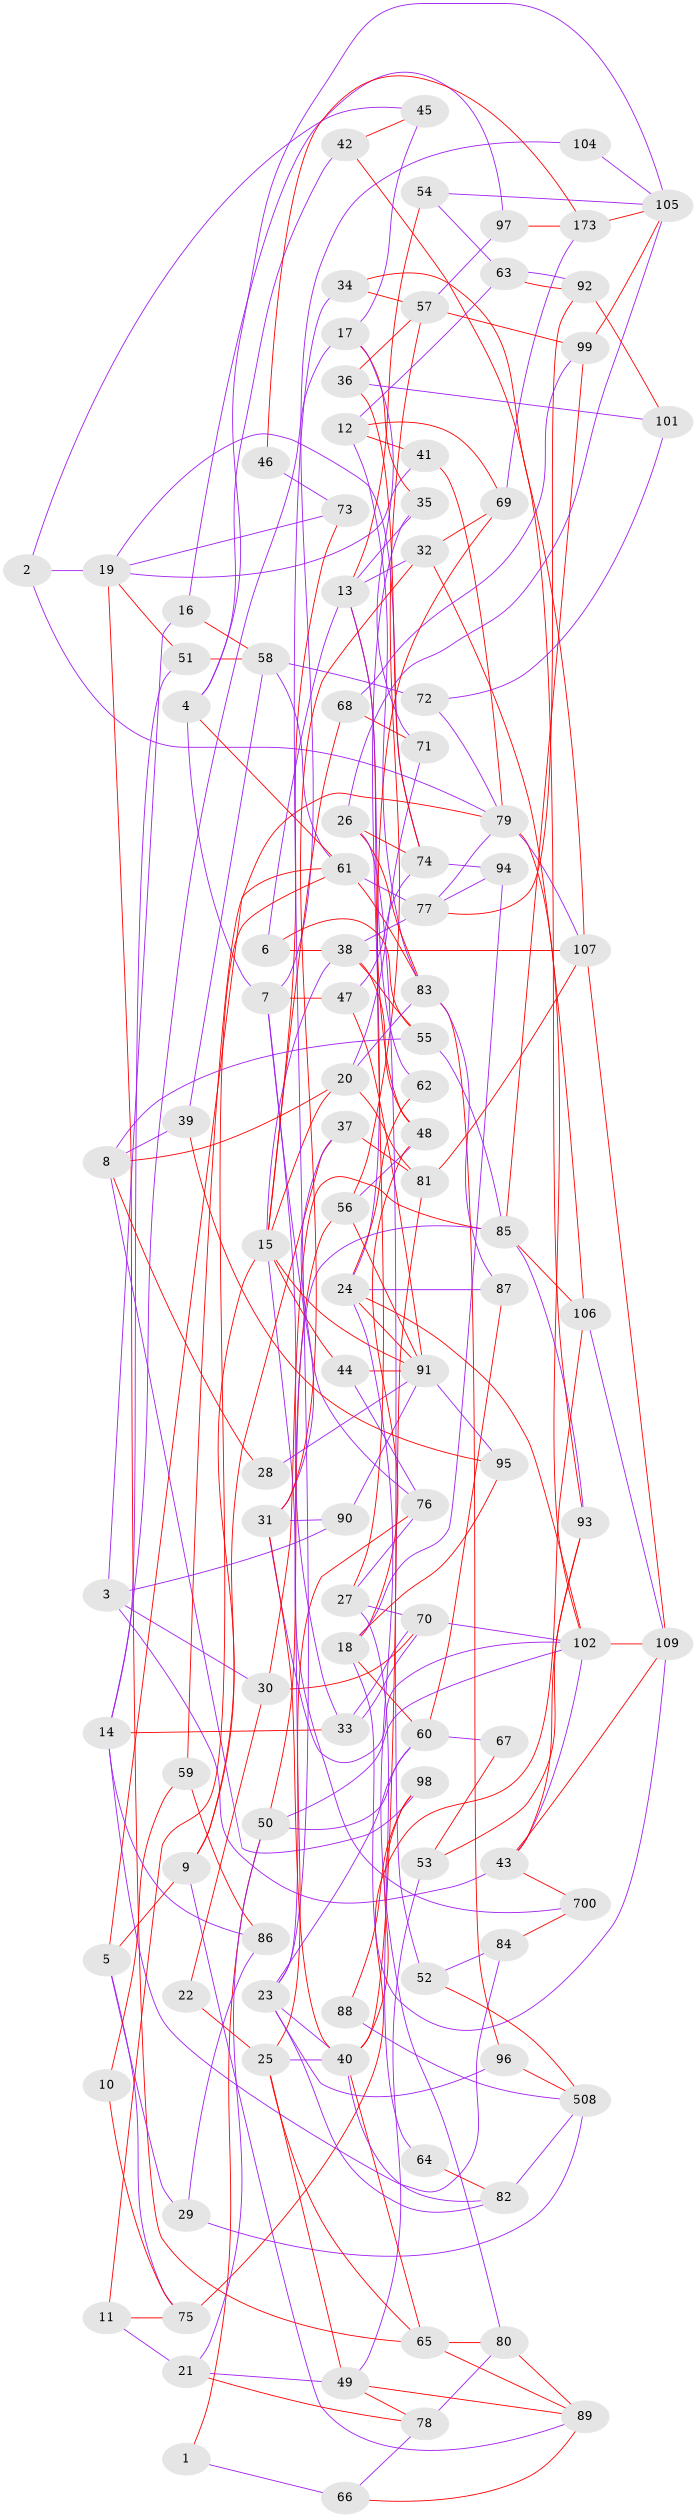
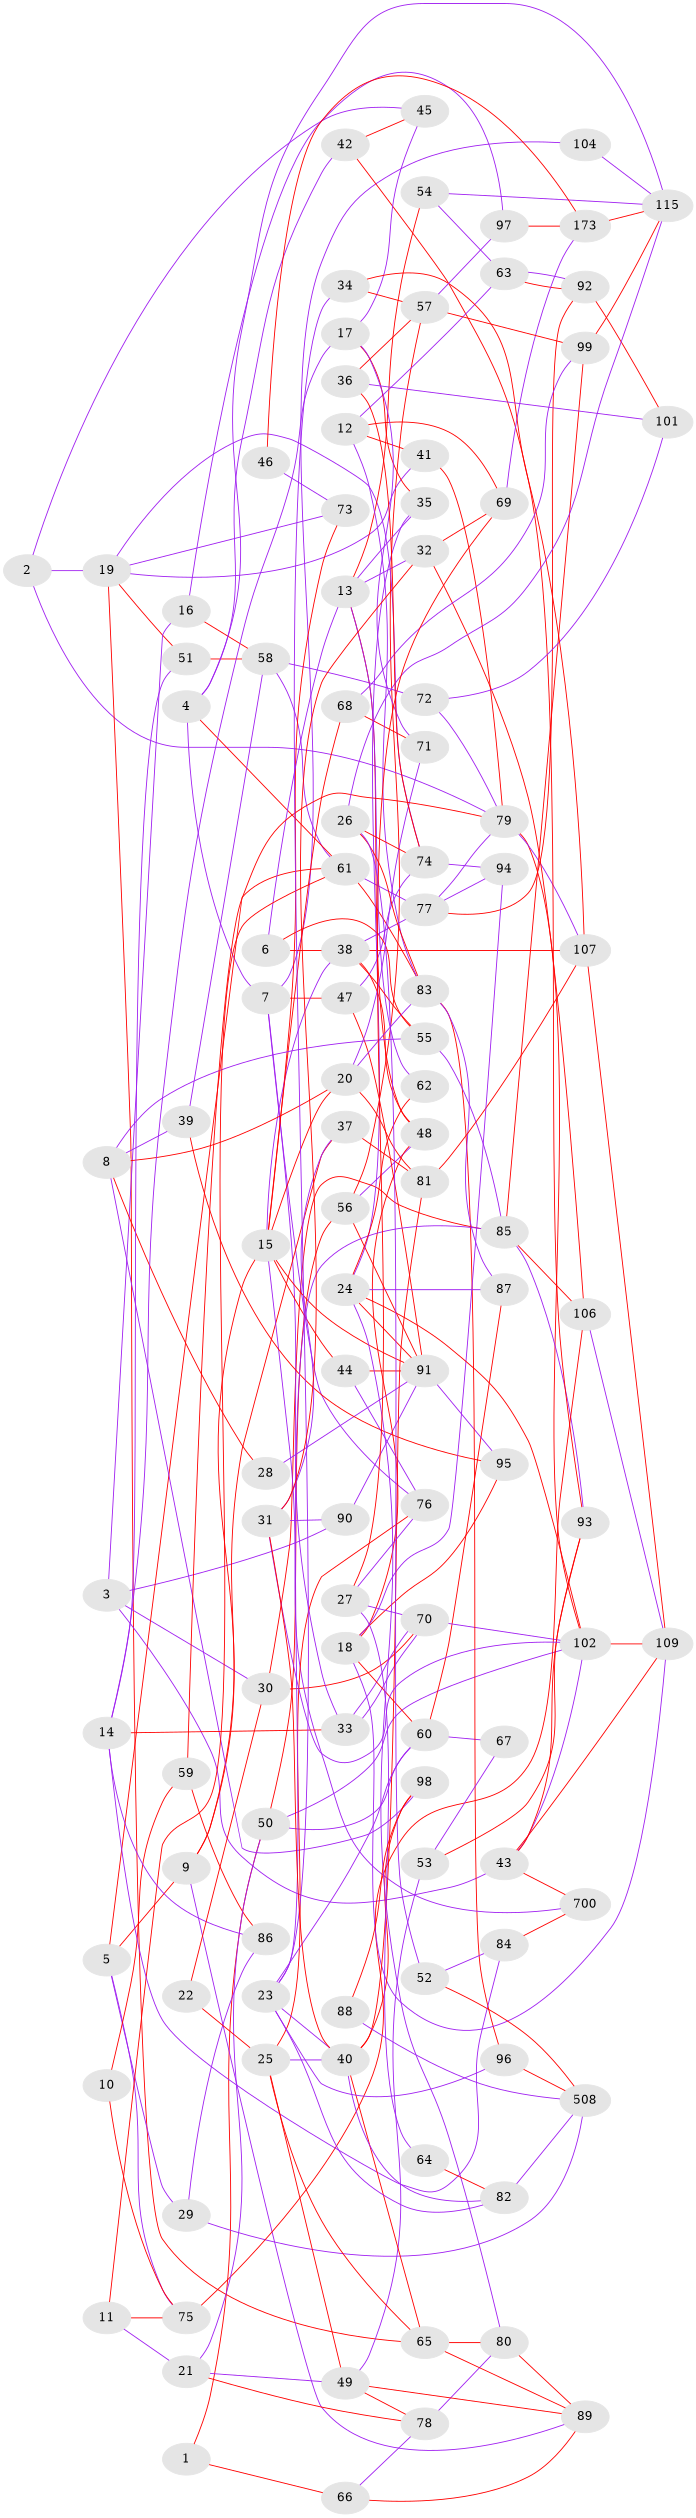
node "105": label "105" -> "115"
edge "67" -- "53": color red -> purple
edge "1" -- "66": color purple -> red
